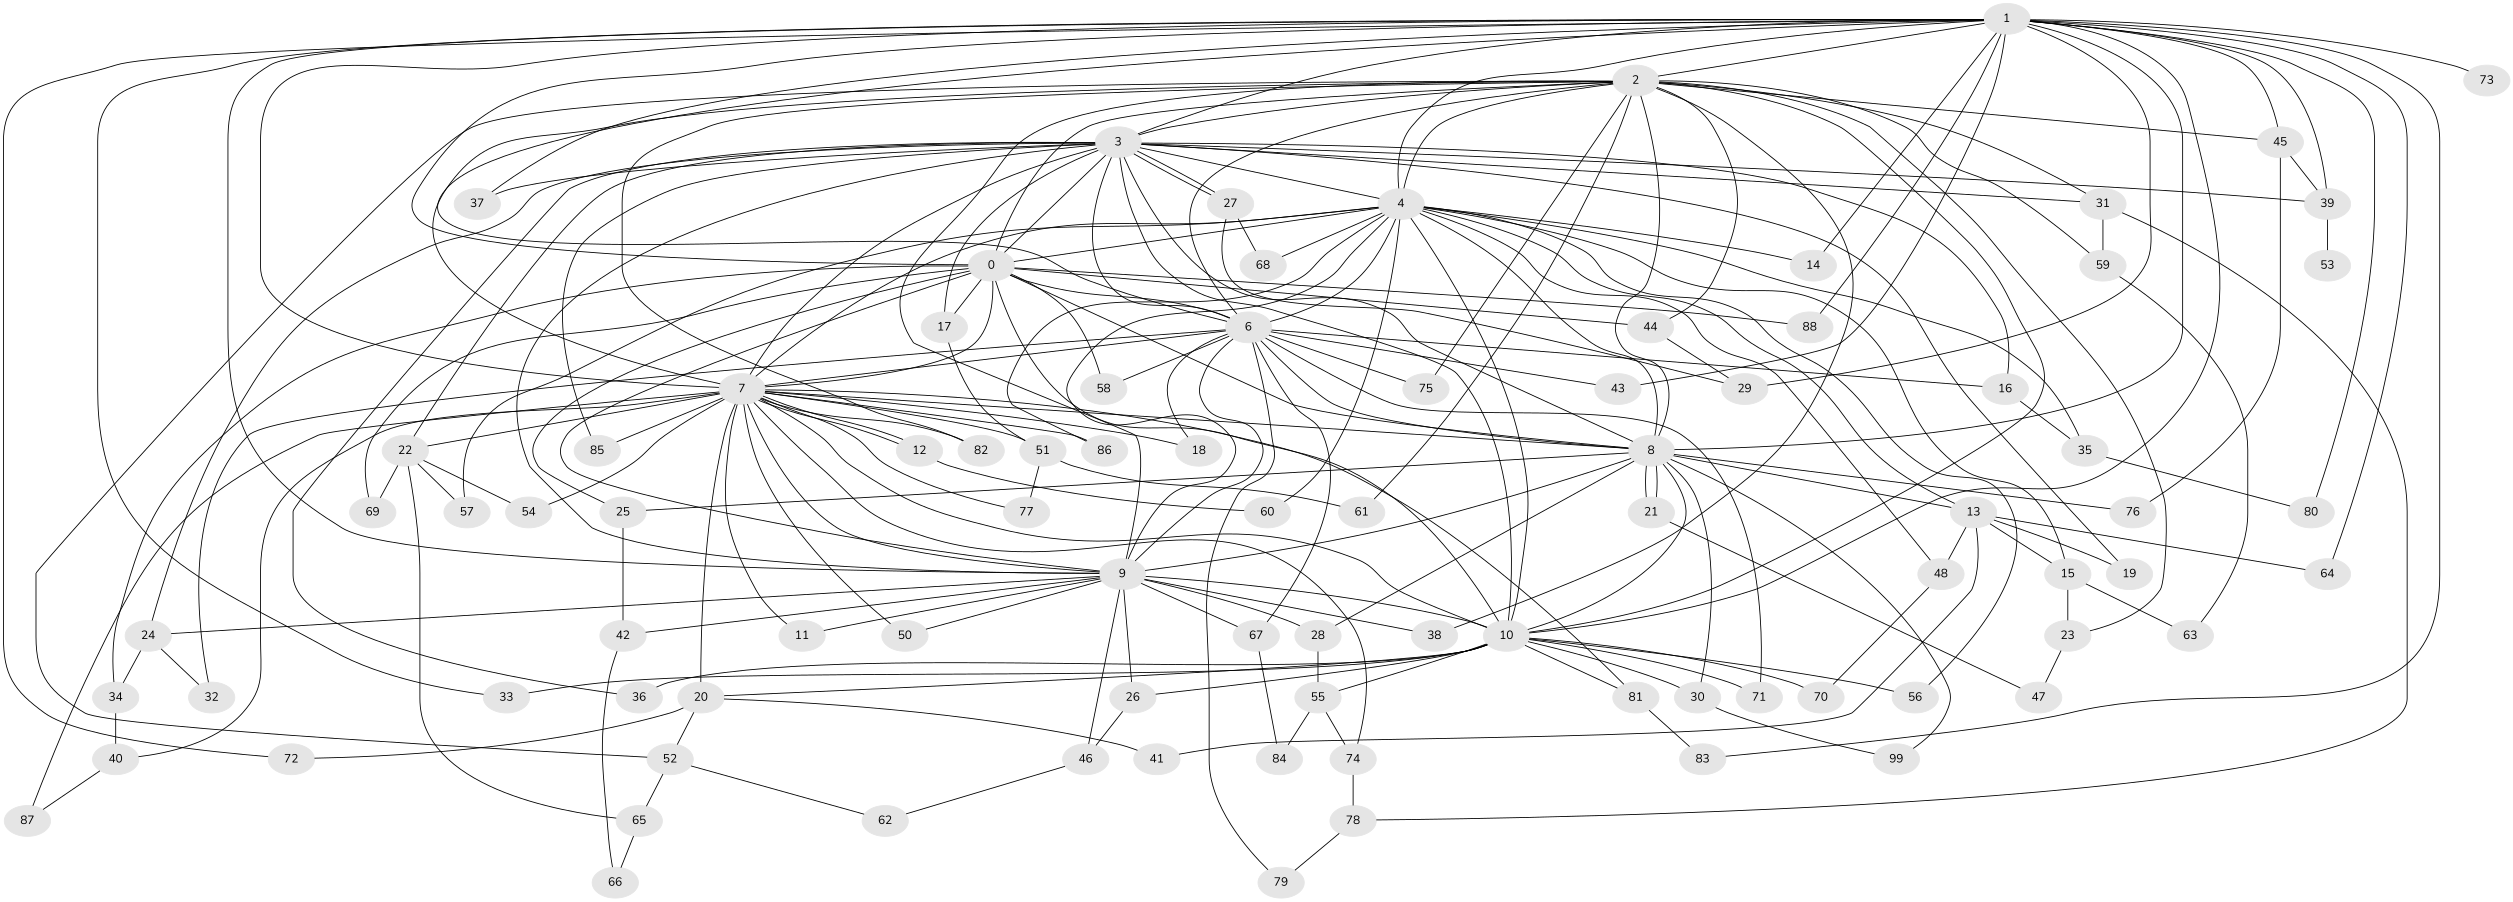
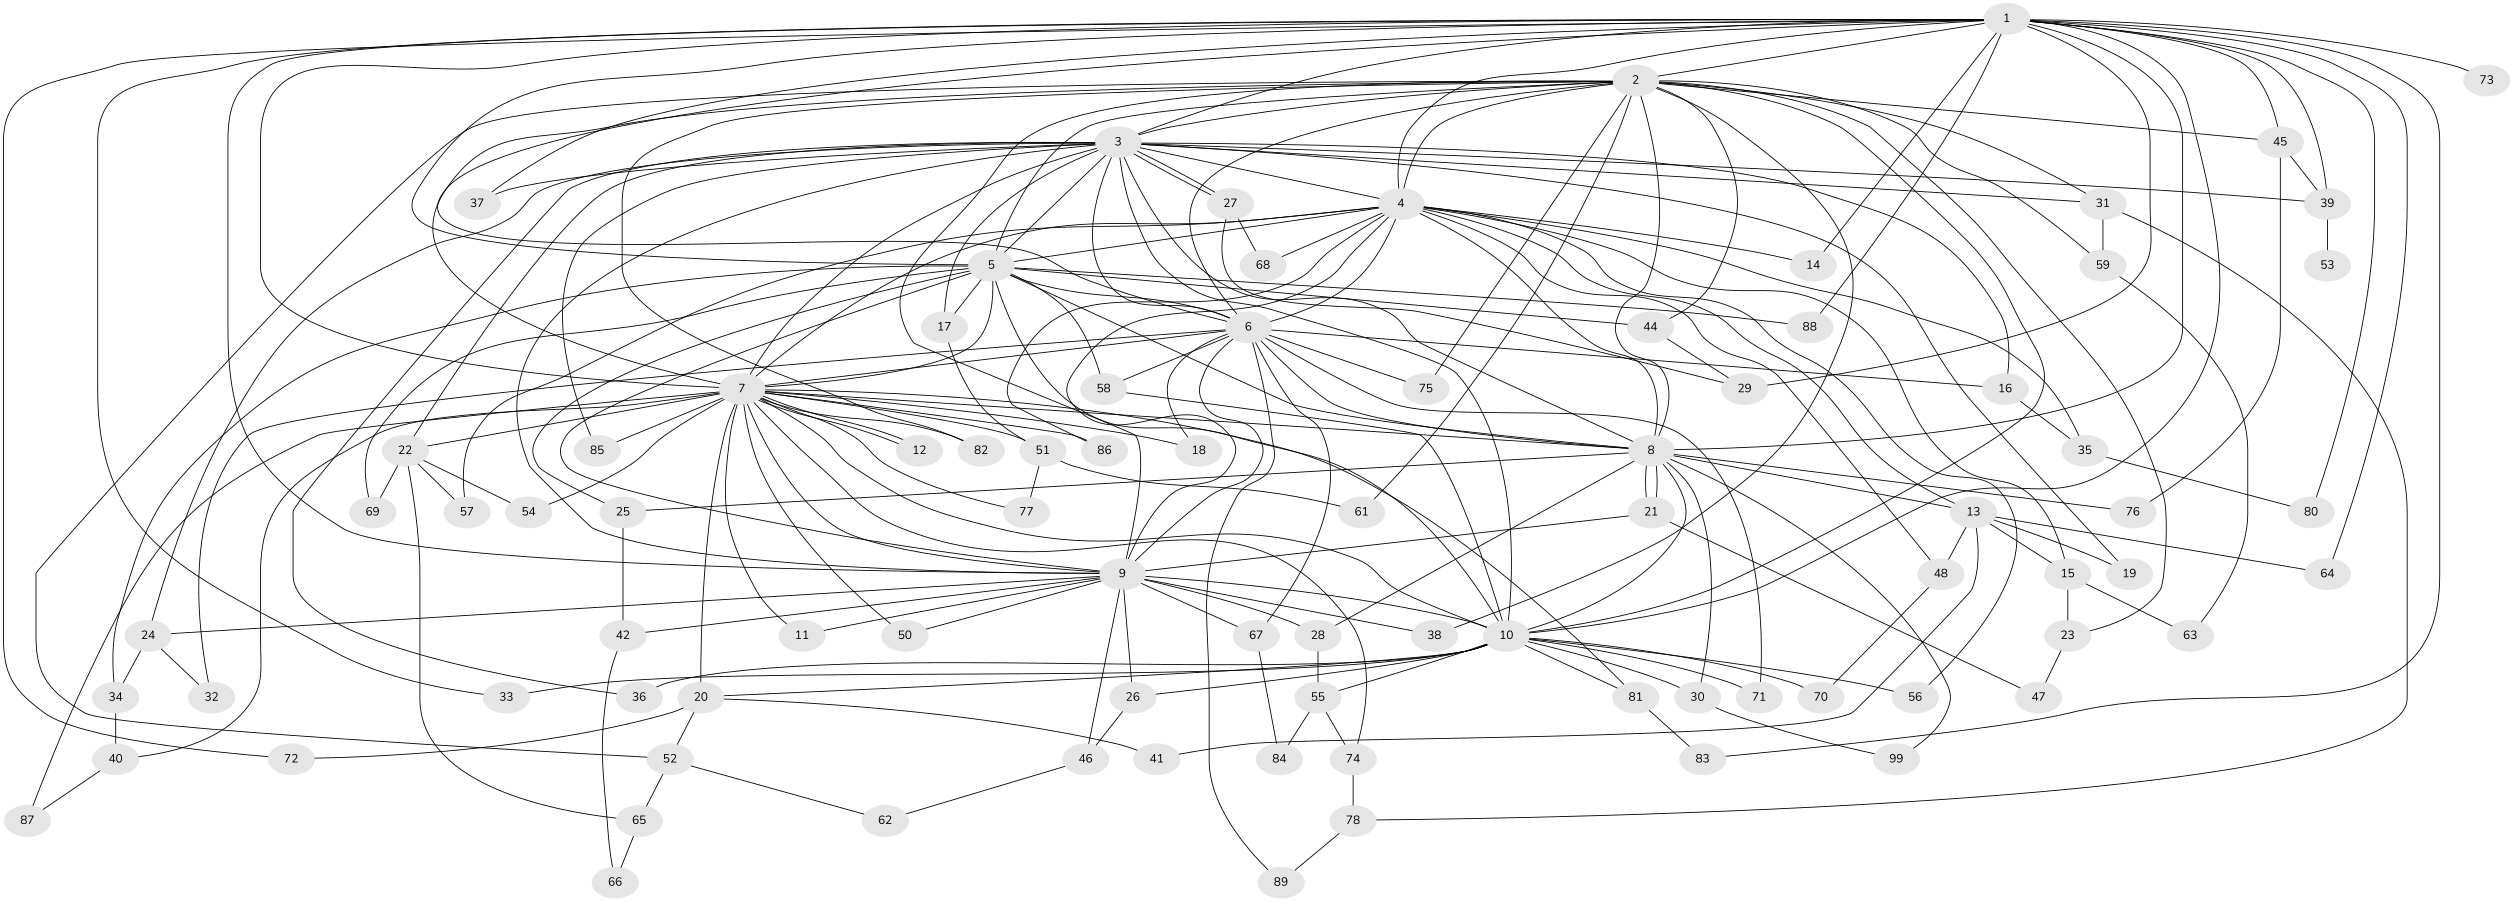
node "0": label "0" -> "5"
node "43": removed
edge "4" -- "10": now "58" -- "10"
node "60": removed
edge "8" -- "9": now "21" -- "9"
node "79": label "79" -> "89"
